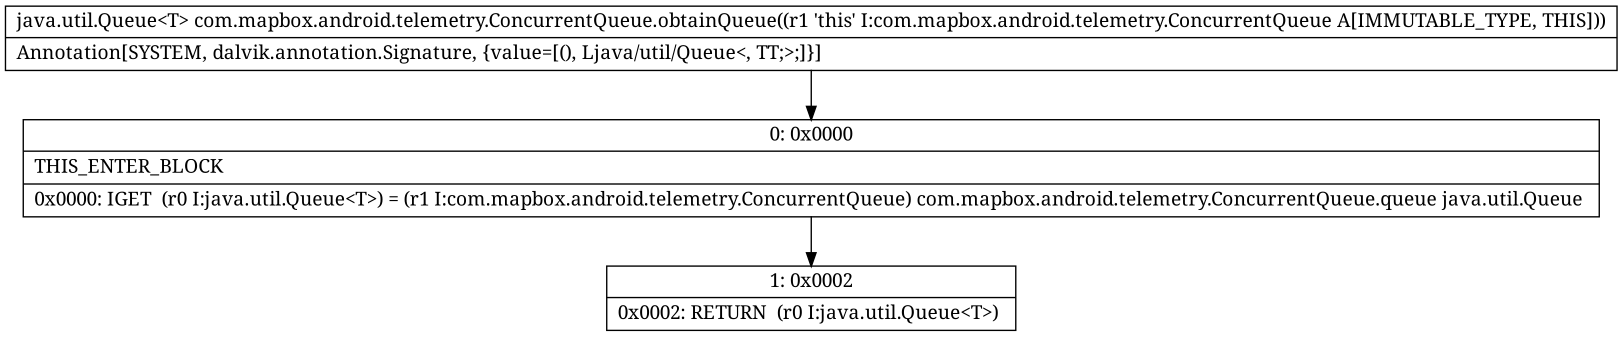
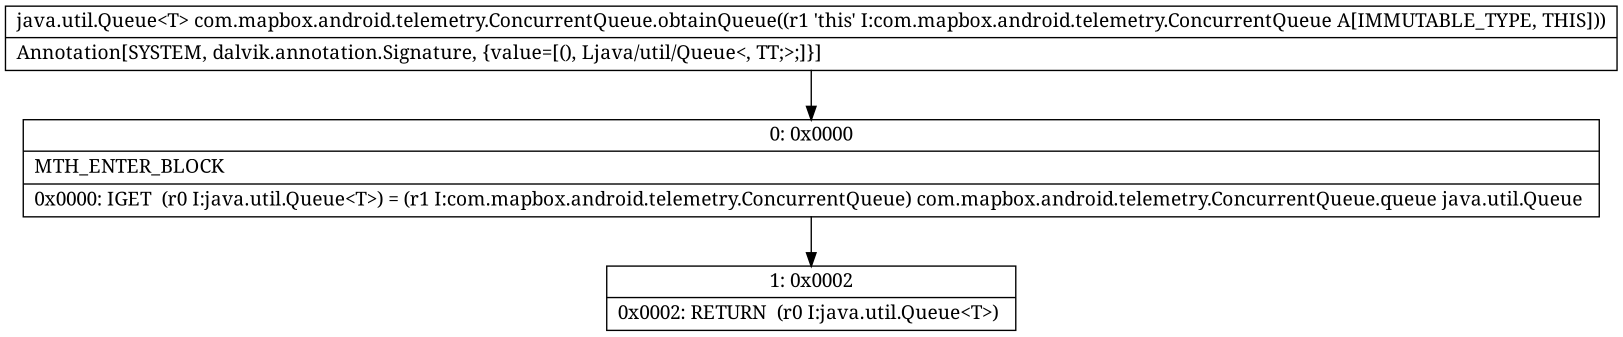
node "0: 0x0000": text "THIS_ENTER_BLOCK" -> "MTH_ENTER_BLOCK"
